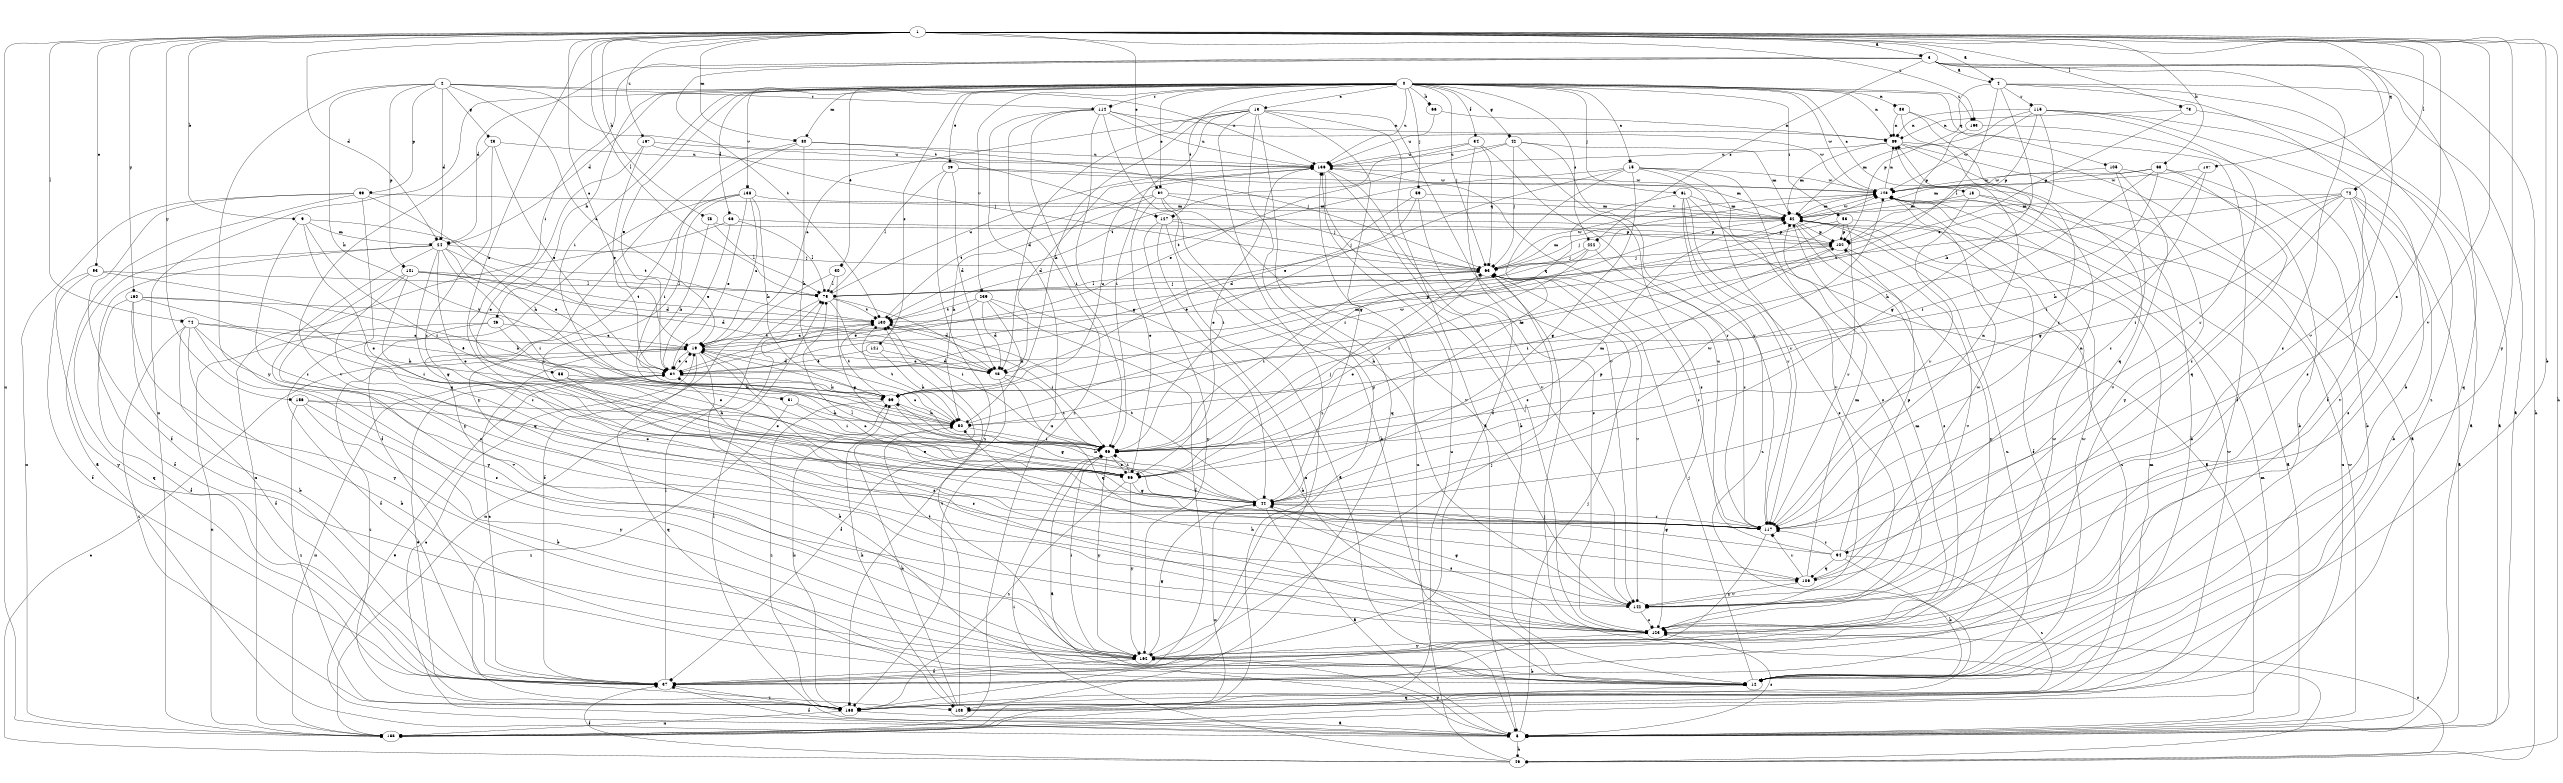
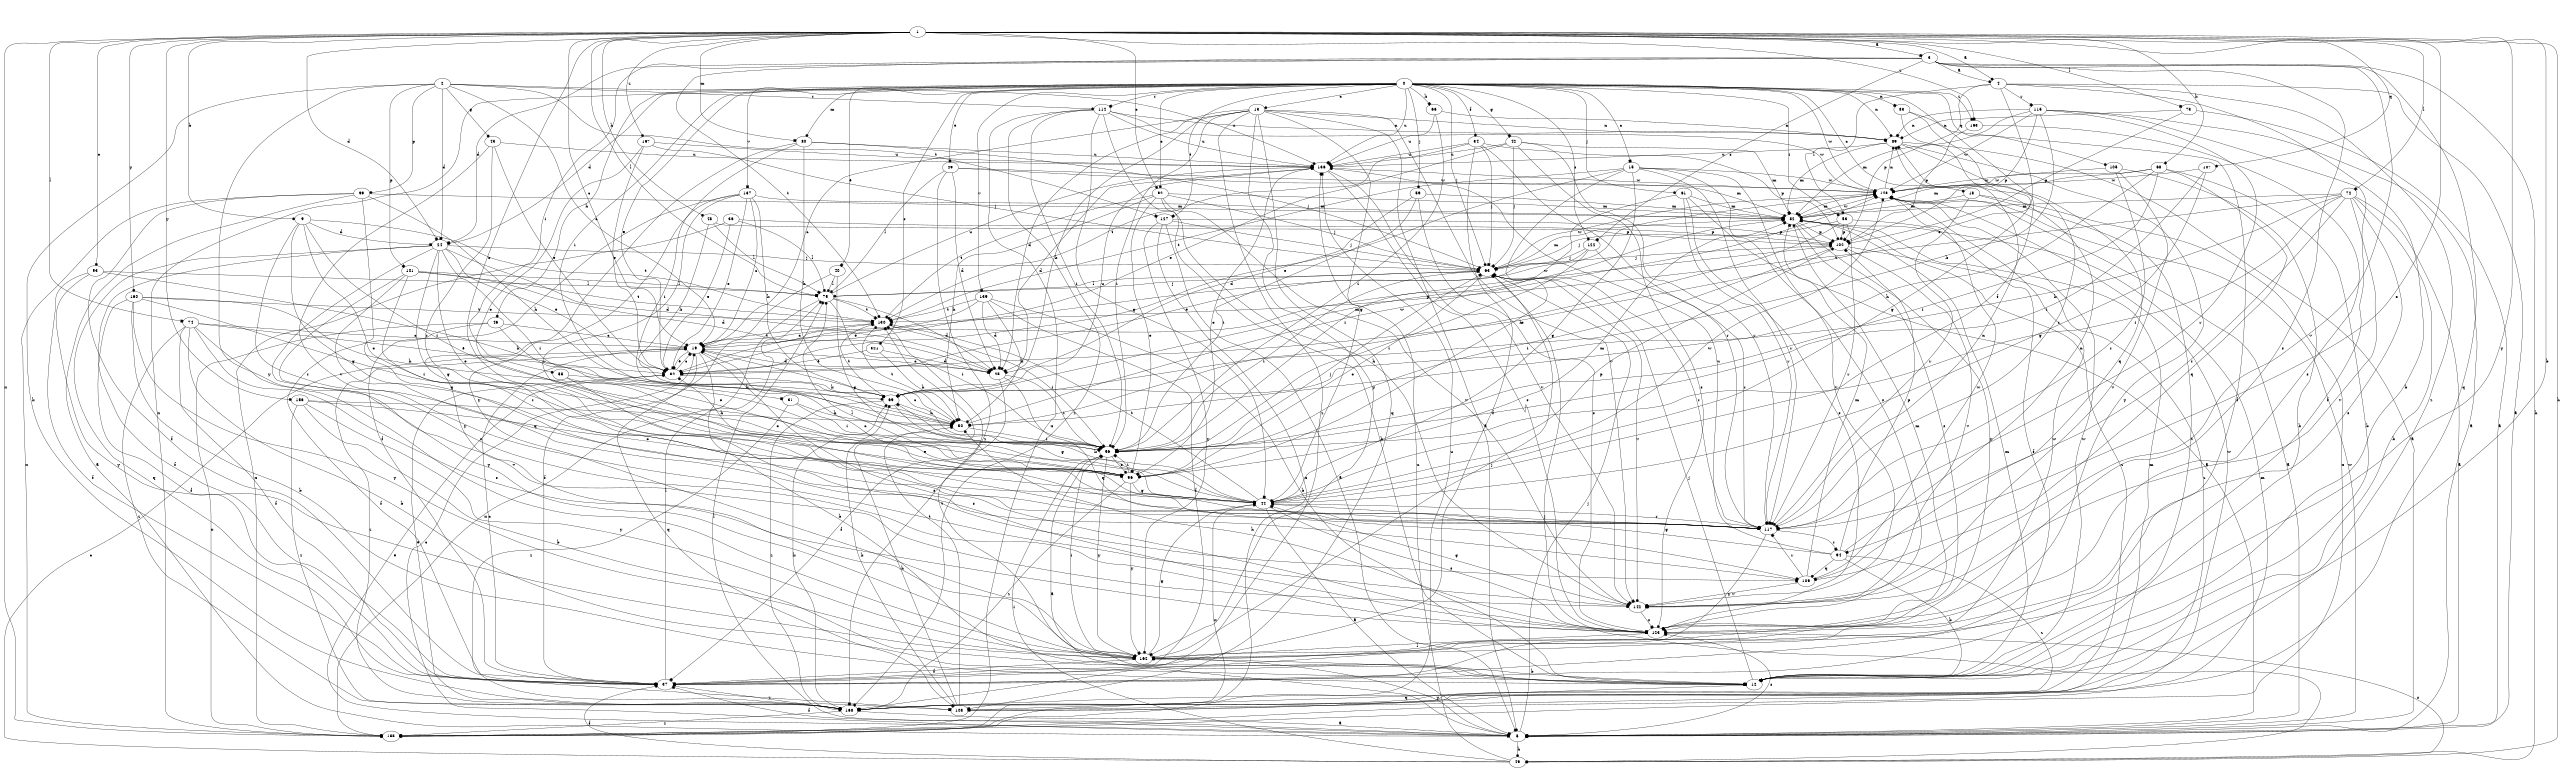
edge "1" -> "142": removed, label "v"
edge "0" -> "36": now "0" -> "44"
edge "83" -> "89": now "13" -> "89"
edge "34" -> "102": added, label "p"
node "138": label "138" -> "137"
edge "34" -> "63": label "q" -> "j"
edge "59" -> "82": label "v" -> "m"
edge "9" -> "24": label "m" -> "d"
node "222": label "222" -> "122"
node "30": label "30" -> "40"
edge "19" -> "148": label "q" -> "w"
edge "4" -> "75": now "4" -> "53"
node "239": label "239" -> "139"
edge "66" -> "56": added, label "i"
edge "2" -> "69": now "2" -> "108"
node "121": label "121" -> "321"
edge "18" -> "12": label "b" -> "t"
edge "32" -> "155": removed, label "x"
edge "12" -> "82": label "u" -> "m"
edge "136" -> "12": removed, label "b"
edge "9" -> "44": added, label "g"
edge "94" -> "117": reversed
edge "123" -> "162": label "y" -> "l"
edge "61" -> "168": now "102" -> "168"
edge "168" -> "155": label "x" -> "z"
